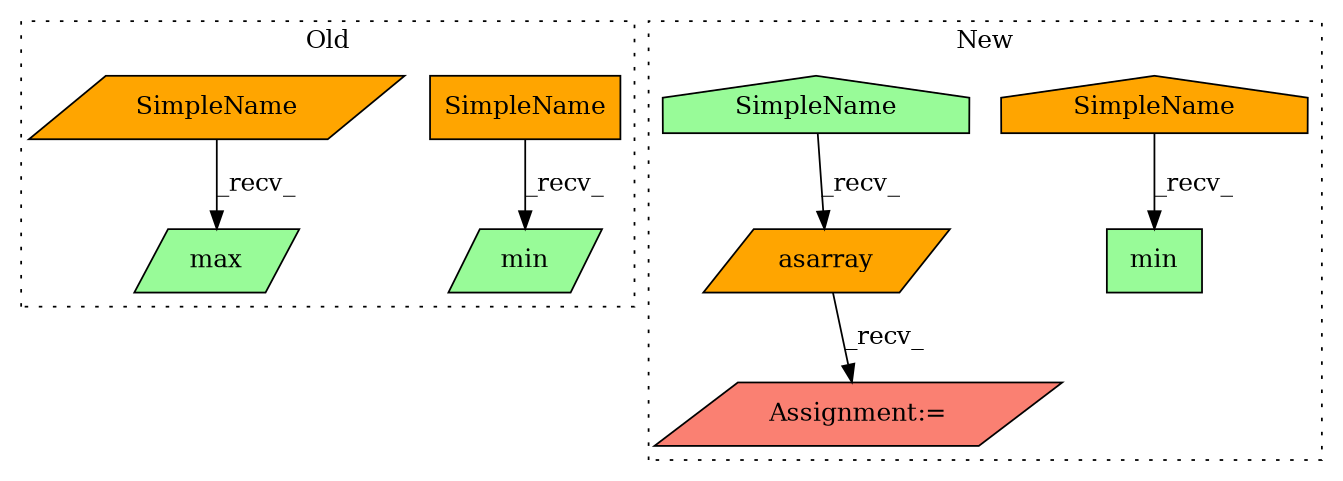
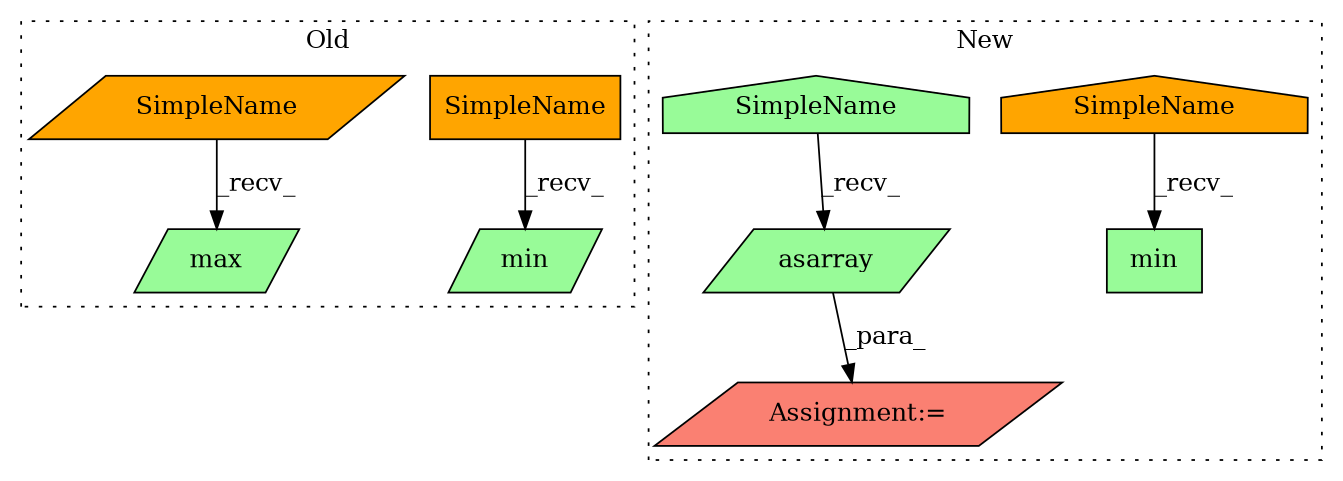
node "asarray": fillcolor orange -> palegreen
edge "asarray" -> "Assignment:=": label "_recv_" -> "_para_"
